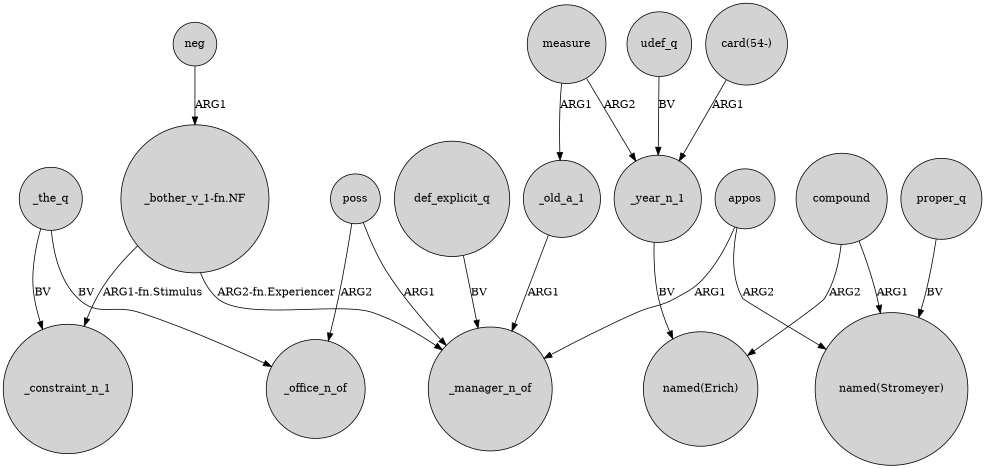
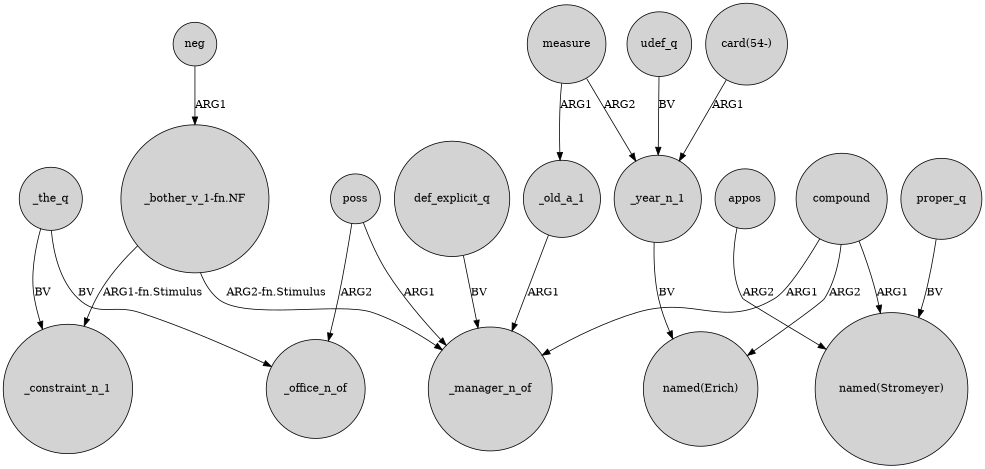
edge "_bother_v_1-fn.NF" -> "_manager_n_of": label "ARG2-fn.Experiencer" -> "ARG2-fn.Stimulus"
edge "appos" -> "_manager_n_of": now "compound" -> "_manager_n_of"
